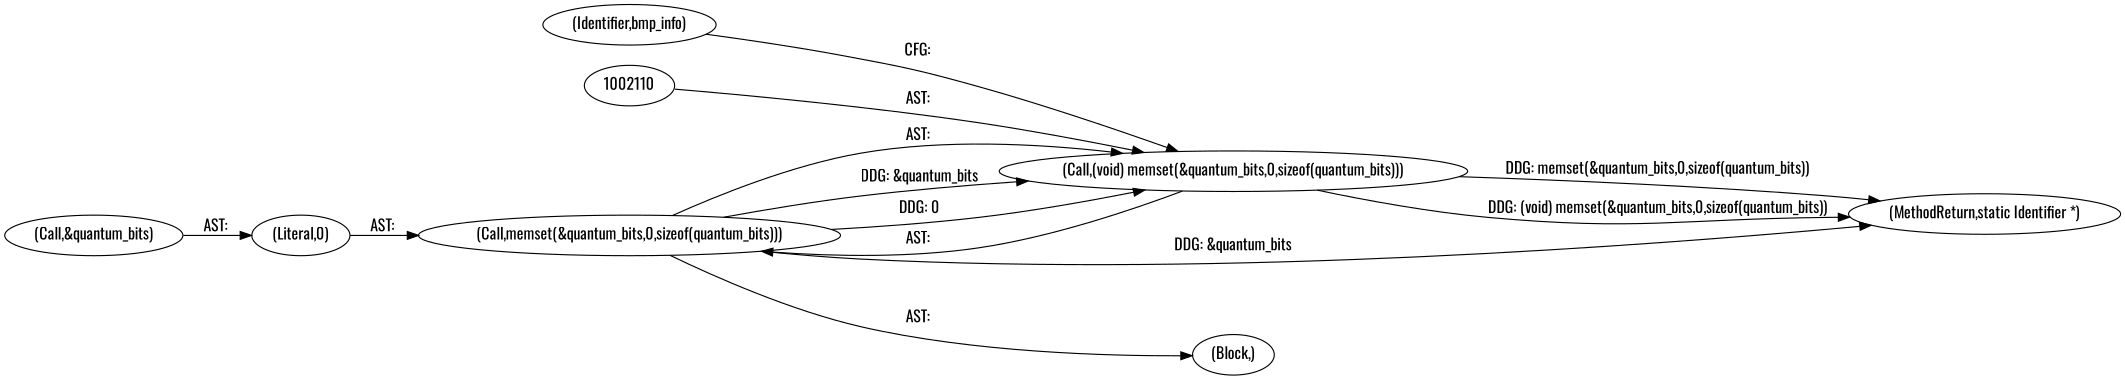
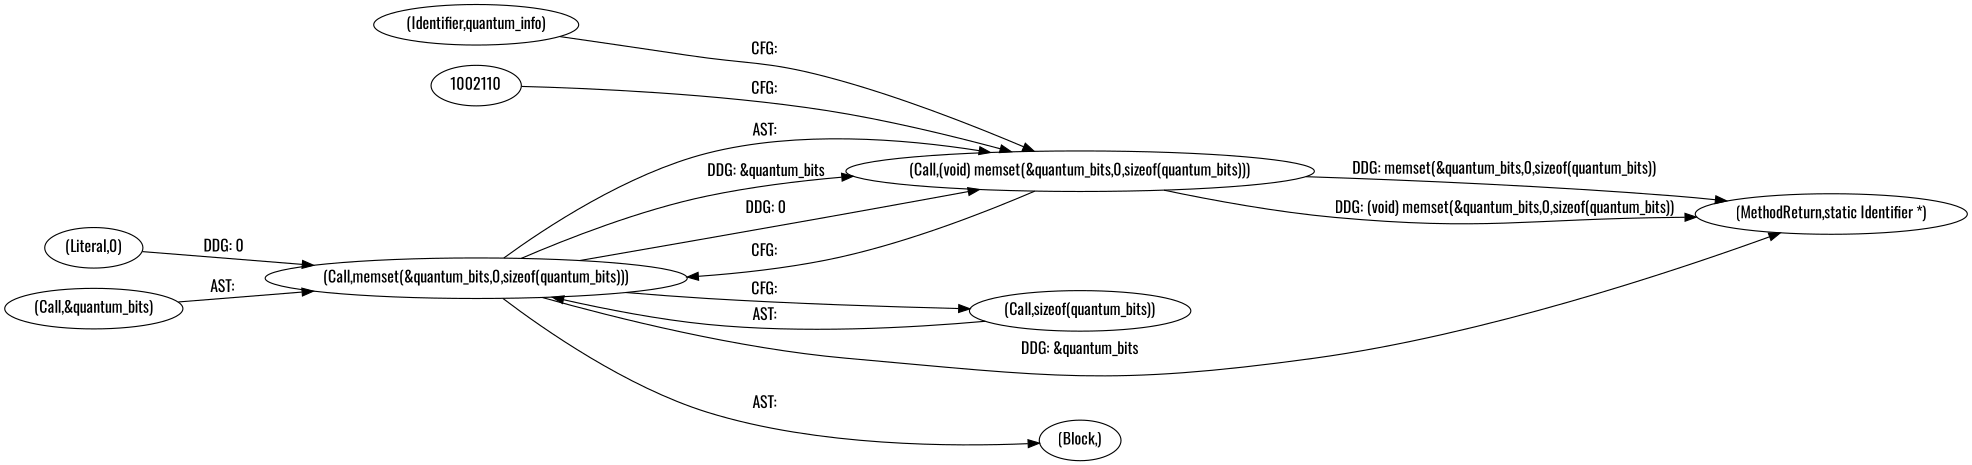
node "(Identifier,bmp_info)": label "(Identifier,bmp_info)" -> "(Identifier,quantum_info)"
edge "1002110" -> "(Call,(void) memset(&quantum_bits,0,sizeof(quantum_bits)))": label "AST: " -> "CFG: "
edge "(Literal,0)" -> "(Call,memset(&quantum_bits,0,sizeof(quantum_bits)))": label "AST: " -> "DDG: 0"
edge "(Call,&quantum_bits)" -> "(Literal,0)": now "(Call,&quantum_bits)" -> "(Call,memset(&quantum_bits,0,sizeof(quantum_bits)))"
edge "(Call,(void) memset(&quantum_bits,0,sizeof(quantum_bits)))" -> "(Call,memset(&quantum_bits,0,sizeof(quantum_bits)))": label "AST: " -> "CFG: "
node "(Call,sizeof(quantum_bits))": added
